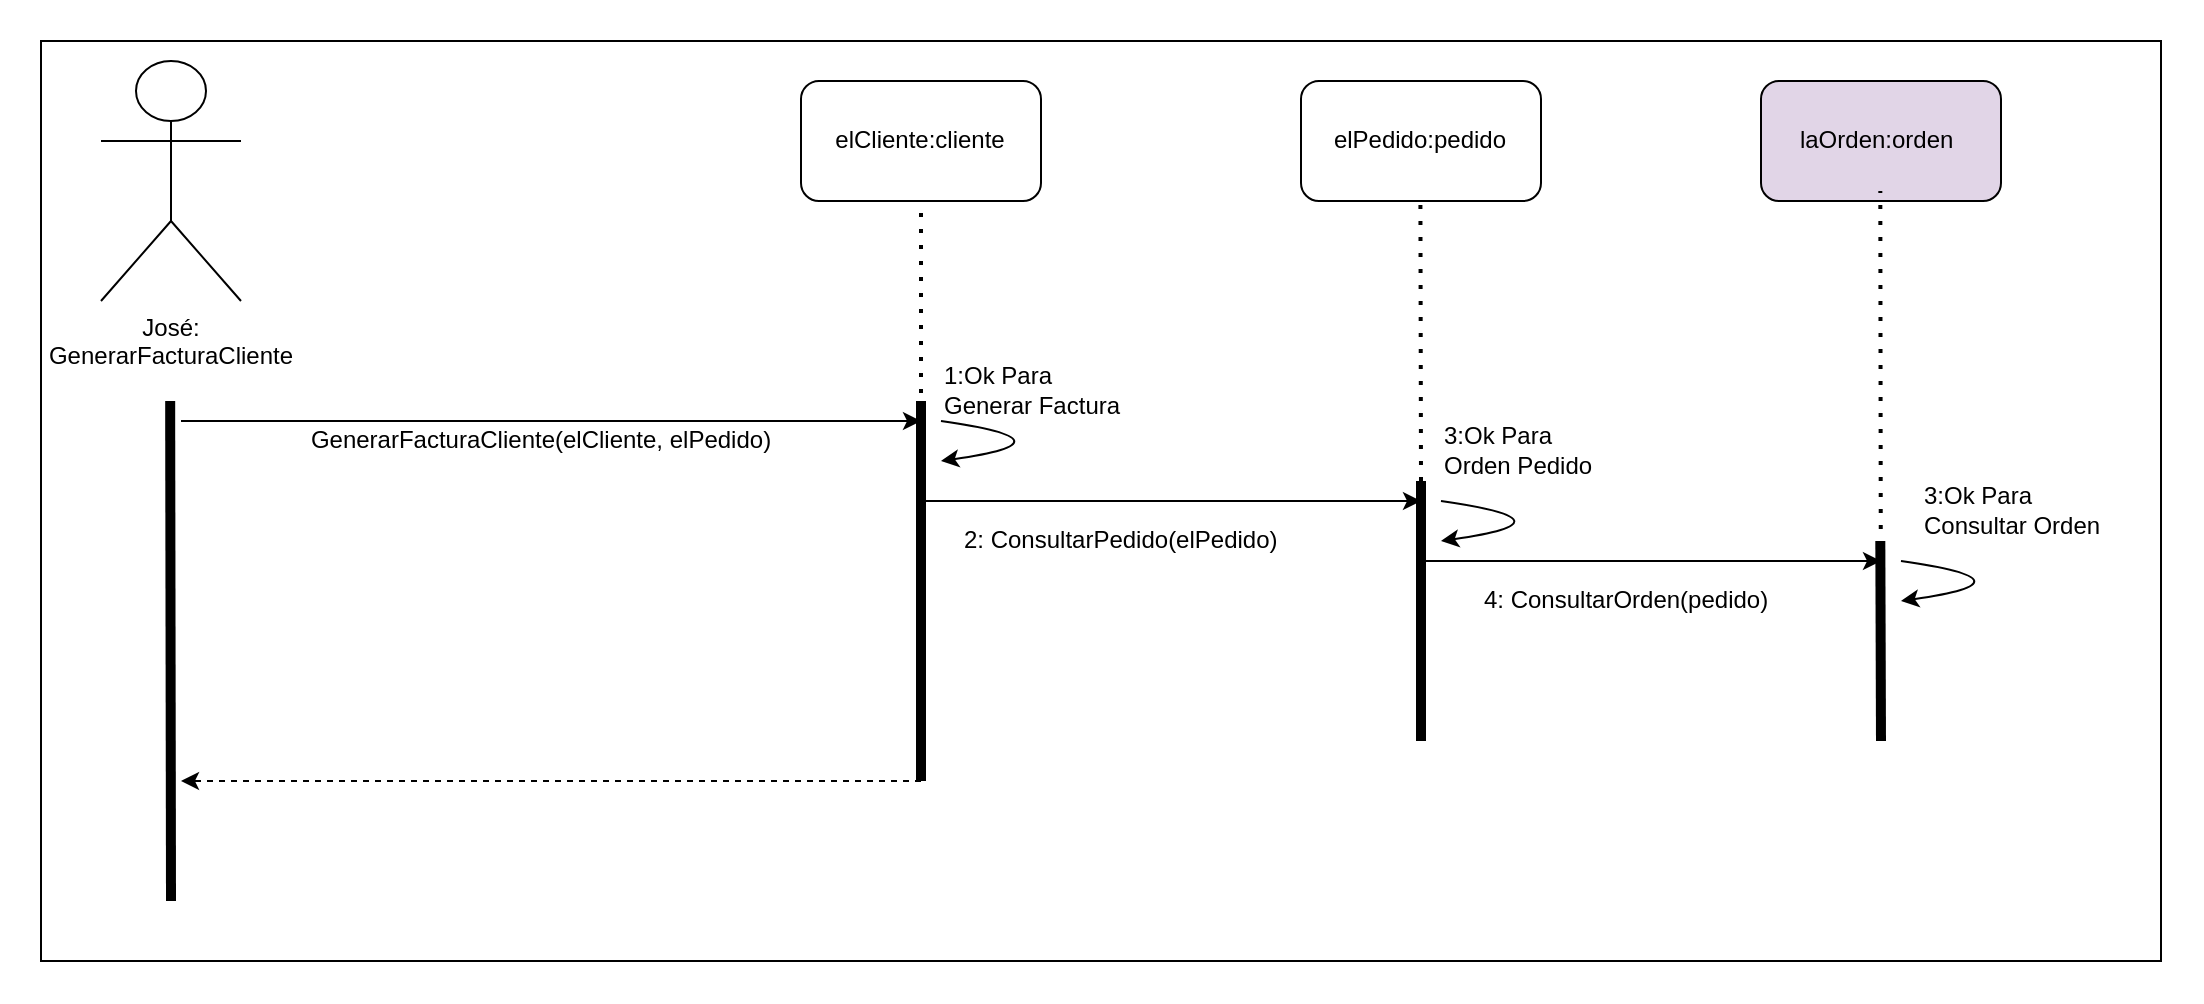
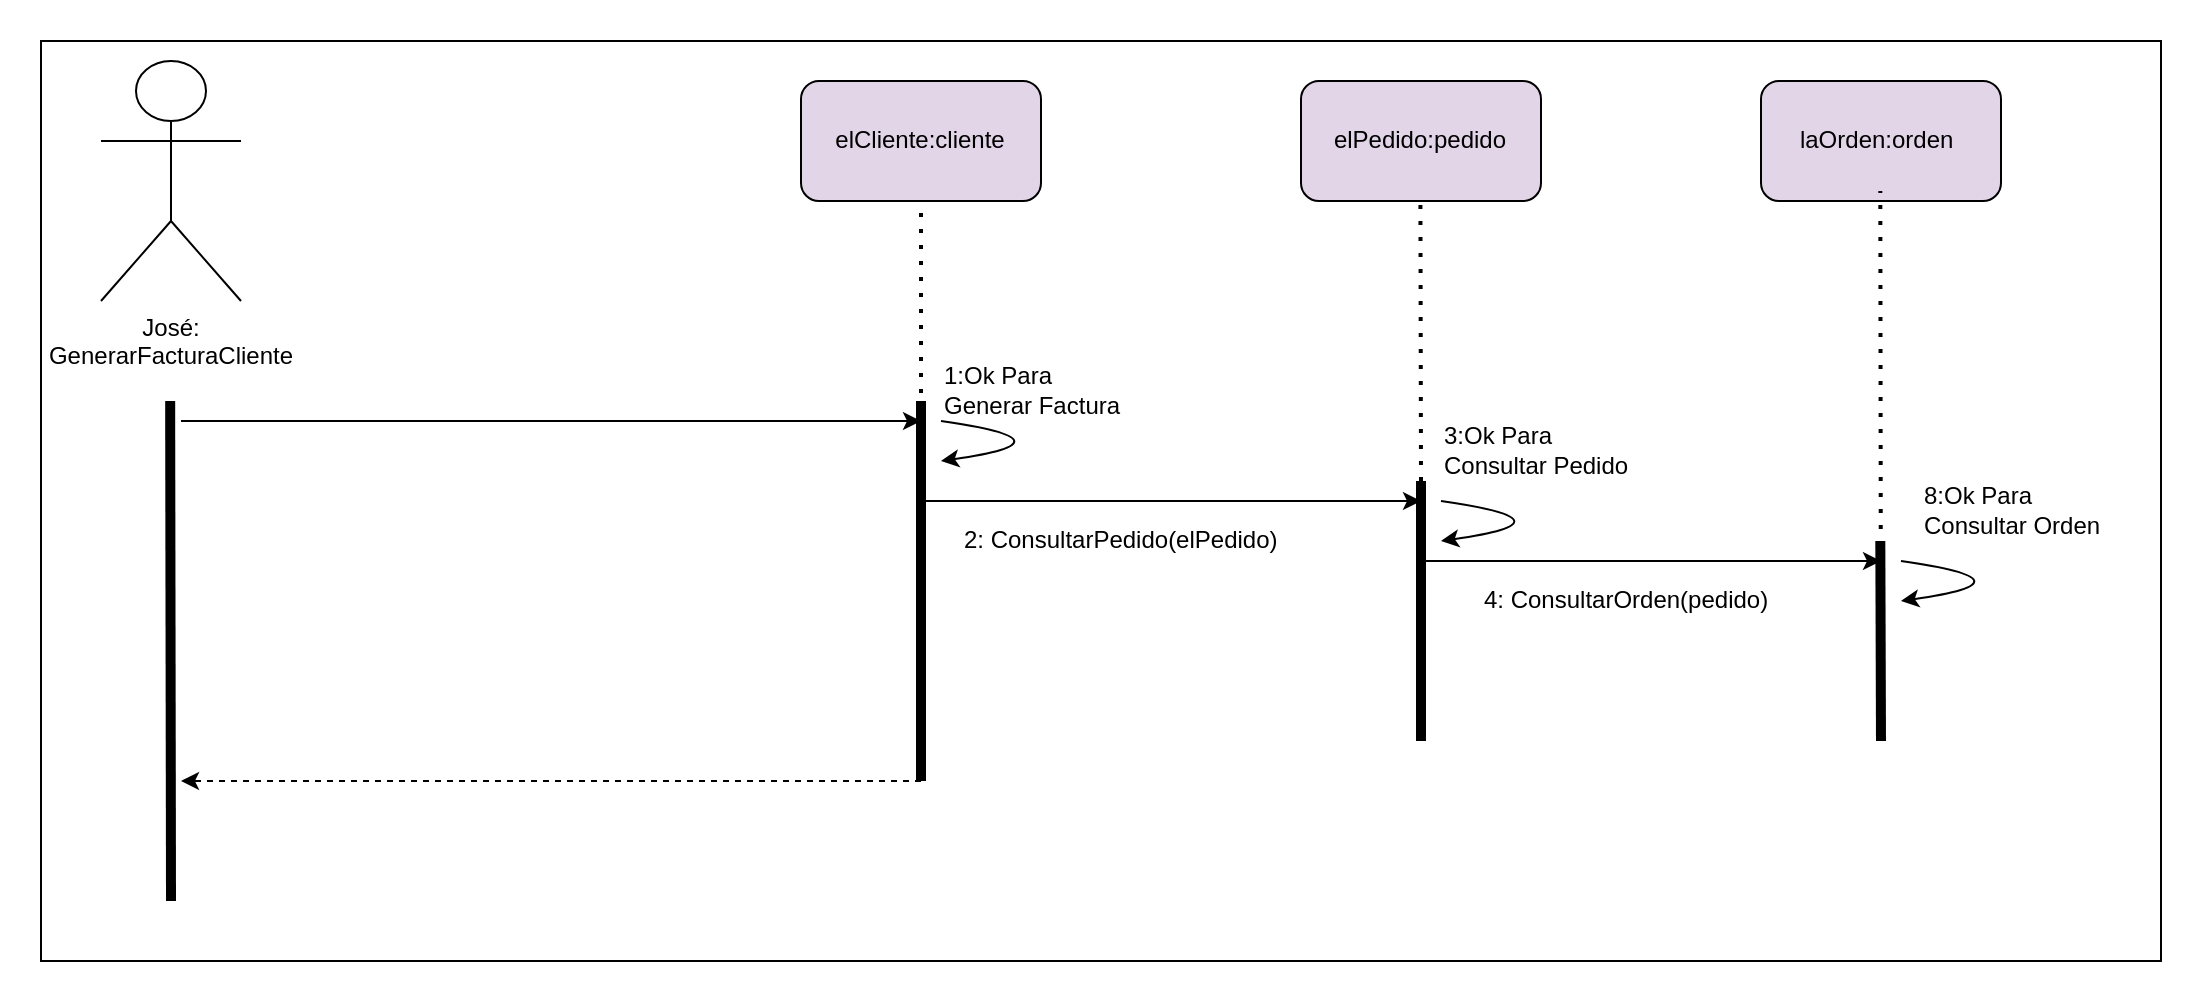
node "elCliente:cliente": fillcolor #ffffff -> #e1d5e7
node "elPedido:pedido": fillcolor #ffffff -> #e1d5e7
node "GenerarFacturaCliente(elCliente, elPedido)": removed
node "3:Ok Para Orden Pedido": label "3:Ok Para Orden Pedido" -> "3:Ok Para Consultar Pedido"
node "3:Ok Para Consultar Orden": label "3:Ok Para Consultar Orden" -> "8:Ok Para Consultar Orden"
